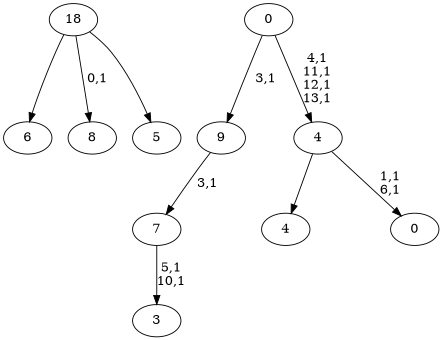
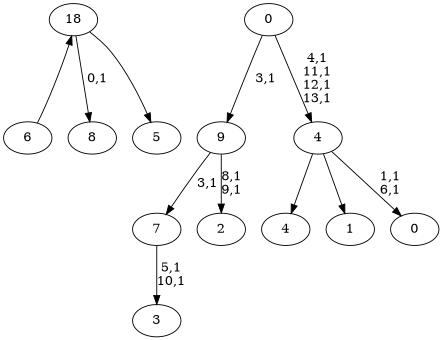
edge "18" -> "6": reversed
node "2": added
node "1": added
